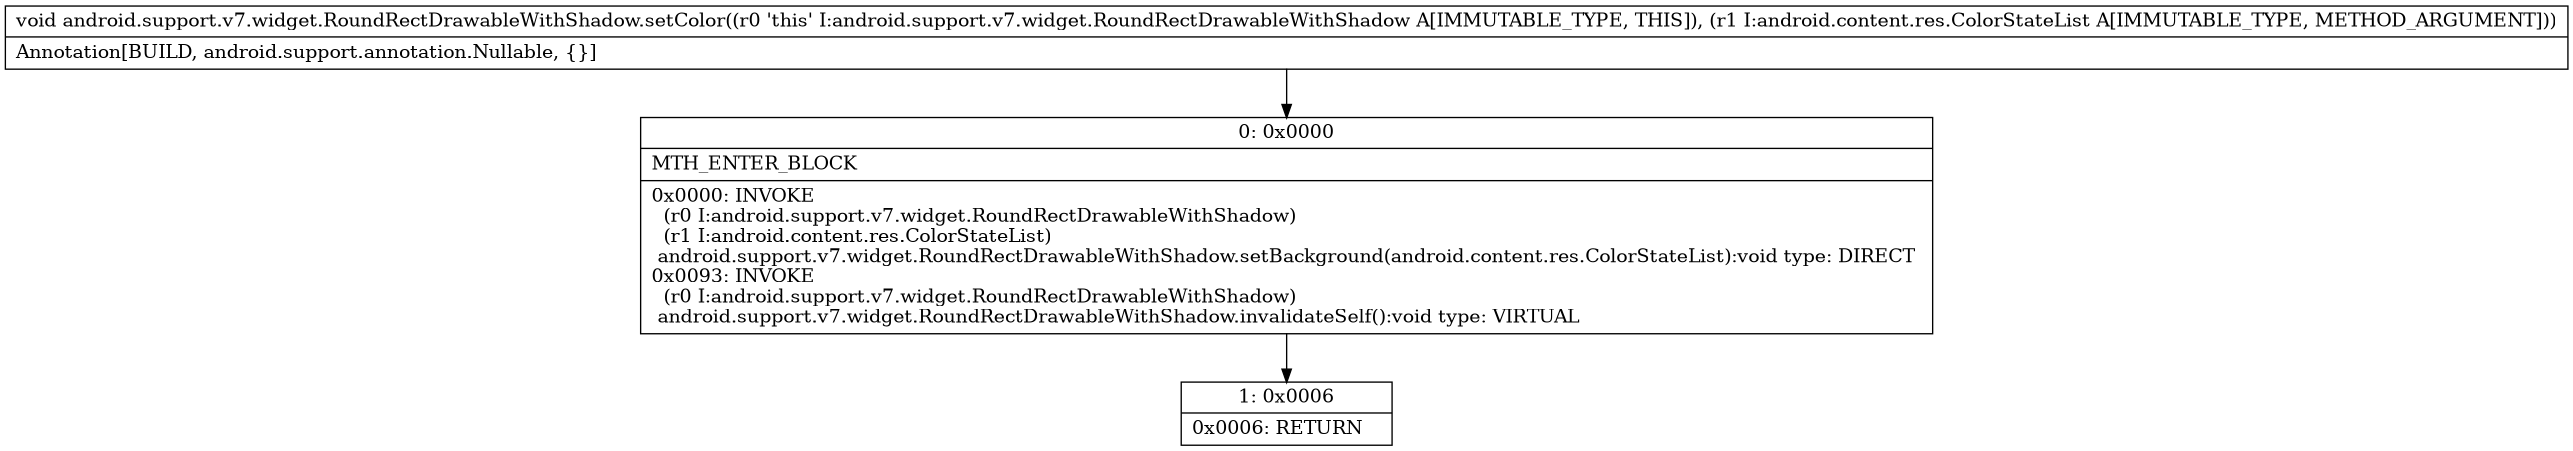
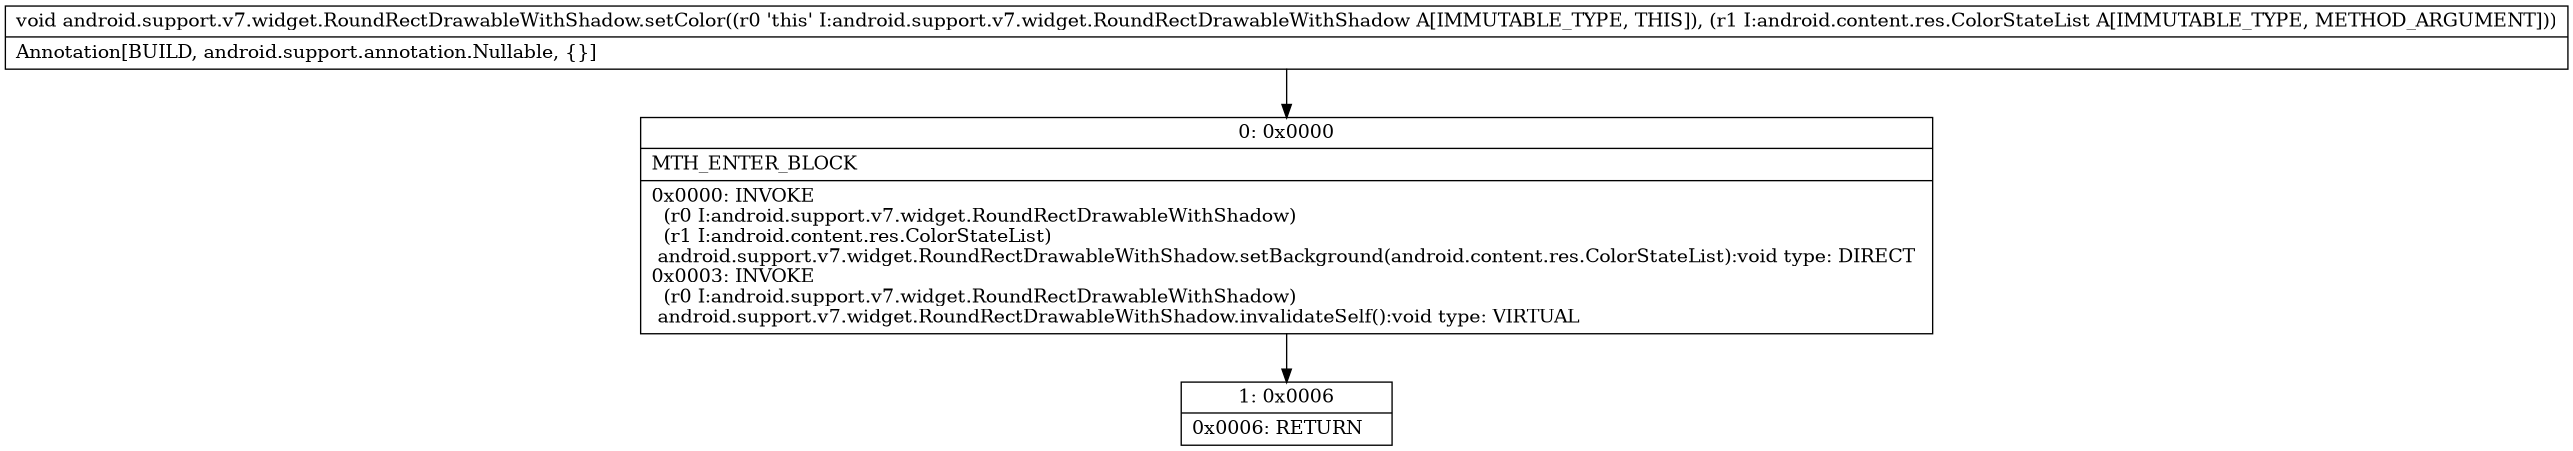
node "0: 0x0000": text "0x0093: INVOKE" -> "0x0003: INVOKE"
